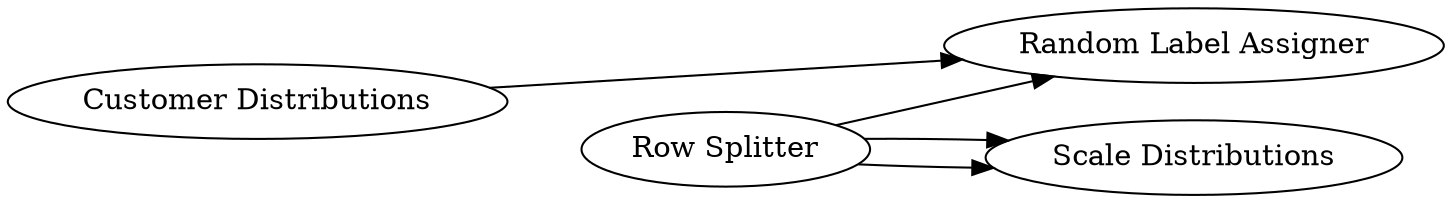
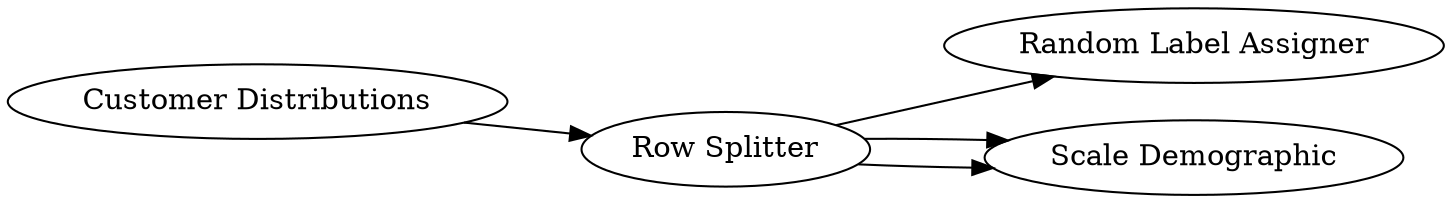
edge "Customer Distributions" -> "Random Label Assigner": now "Customer Distributions" -> "Row Splitter"
node "Scale Distributions": label "Scale Distributions" -> "Scale Demographic"
